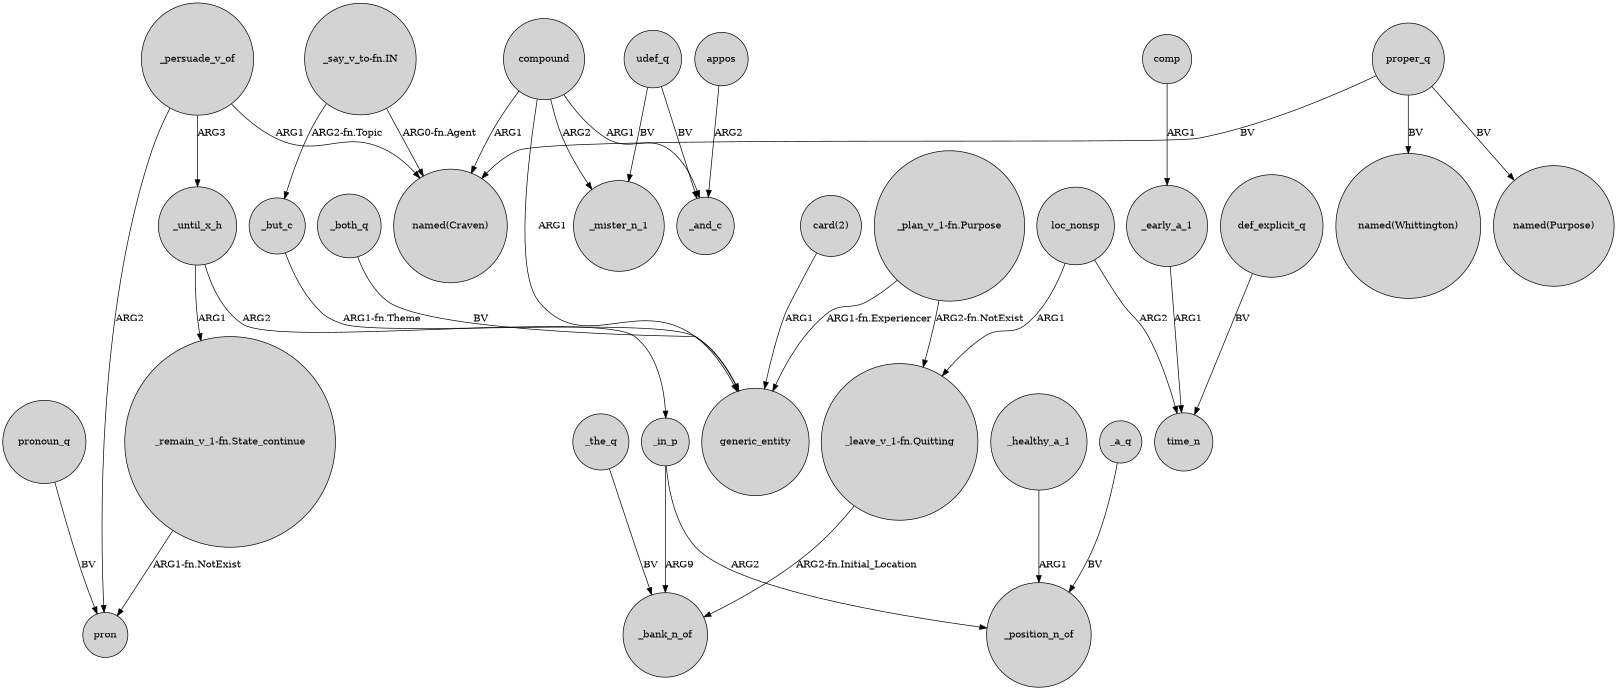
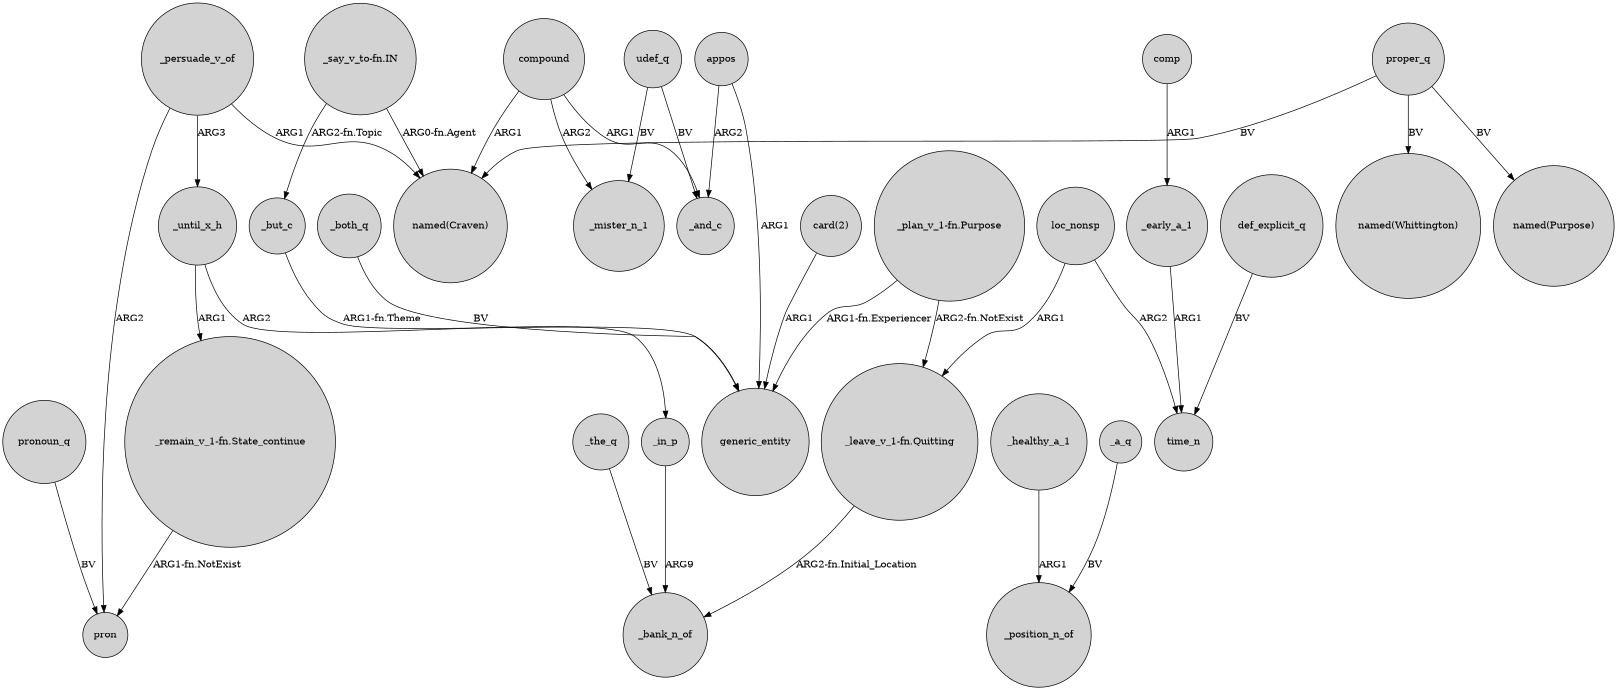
edge "compound" -> "generic_entity": now "appos" -> "generic_entity"
edge "_in_p" -> "_position_n_of": removed, label "ARG2"
